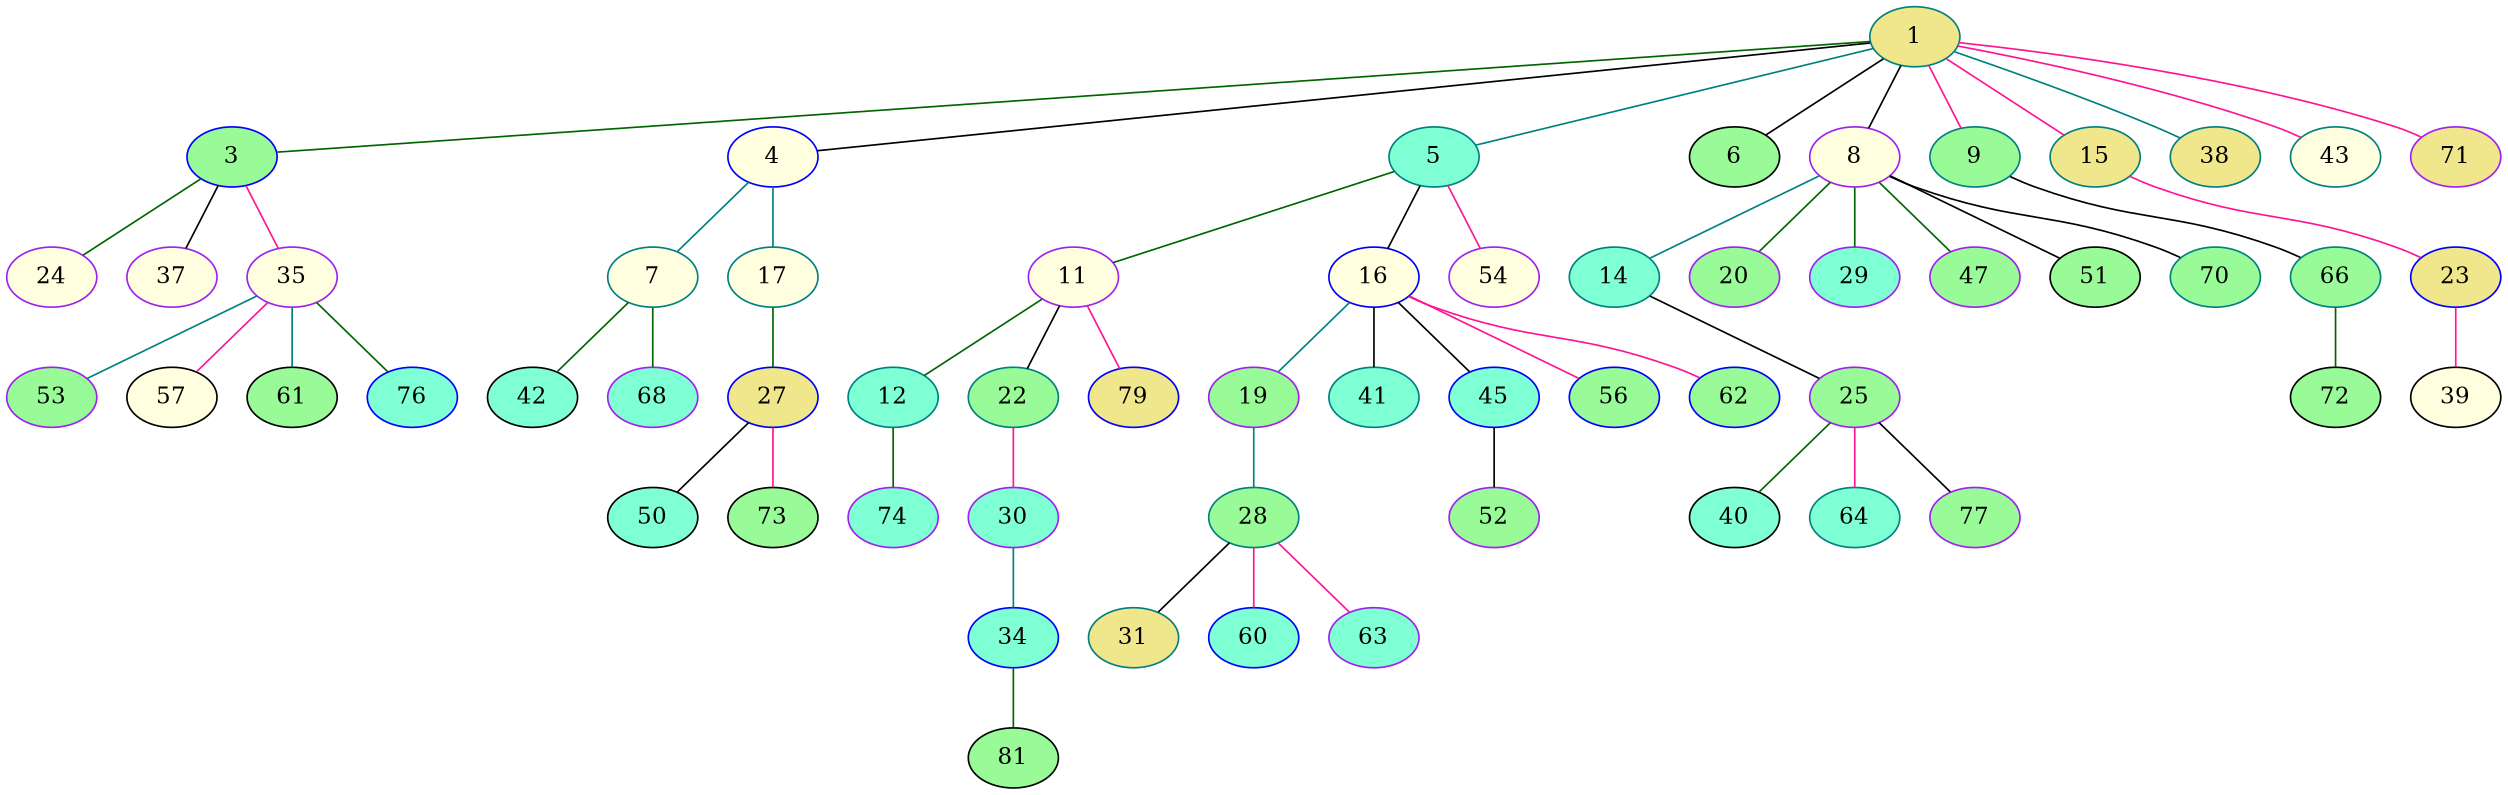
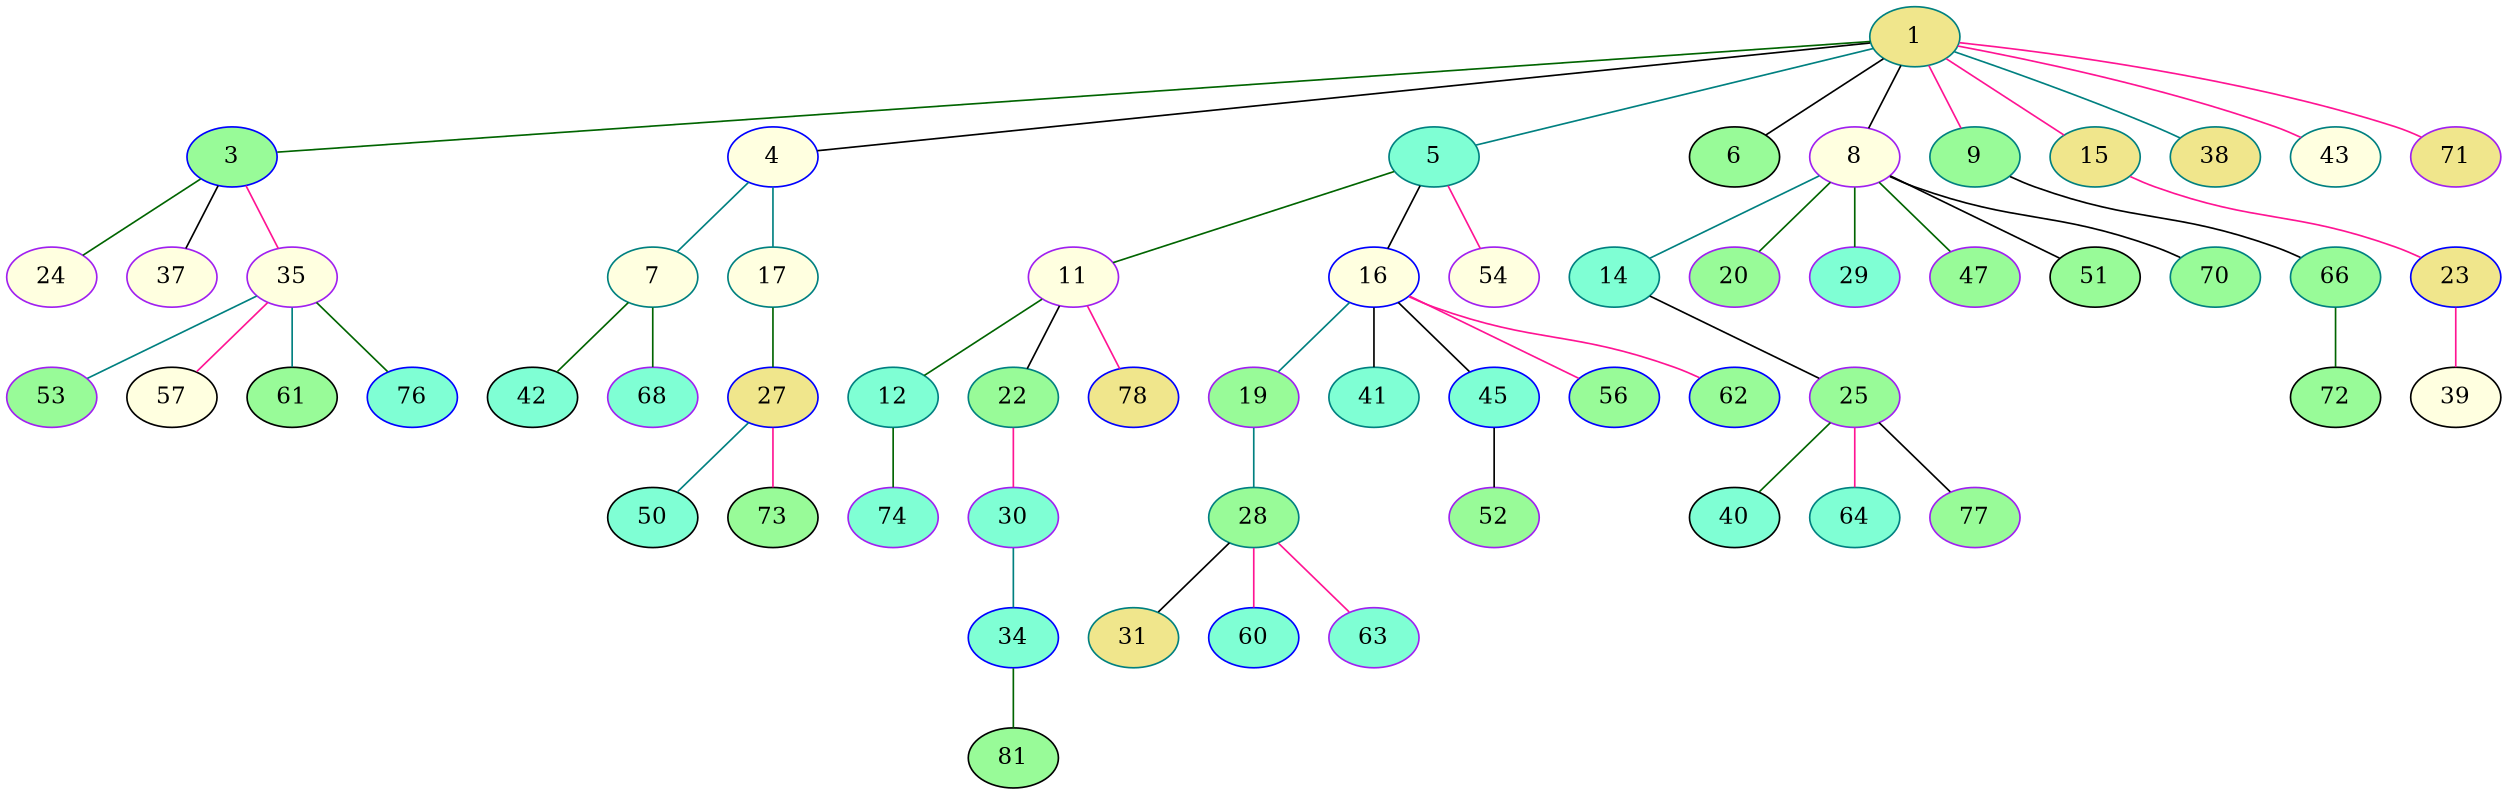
node "79": label "79" -> "78"
edge "27" -- "50": color black -> teal
